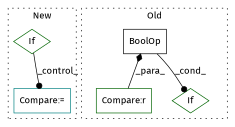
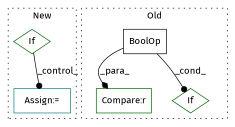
edge "Compare:r" -> "BoolOp": reversed
node "Compare:=": label "Compare:=" -> "Assign:="
